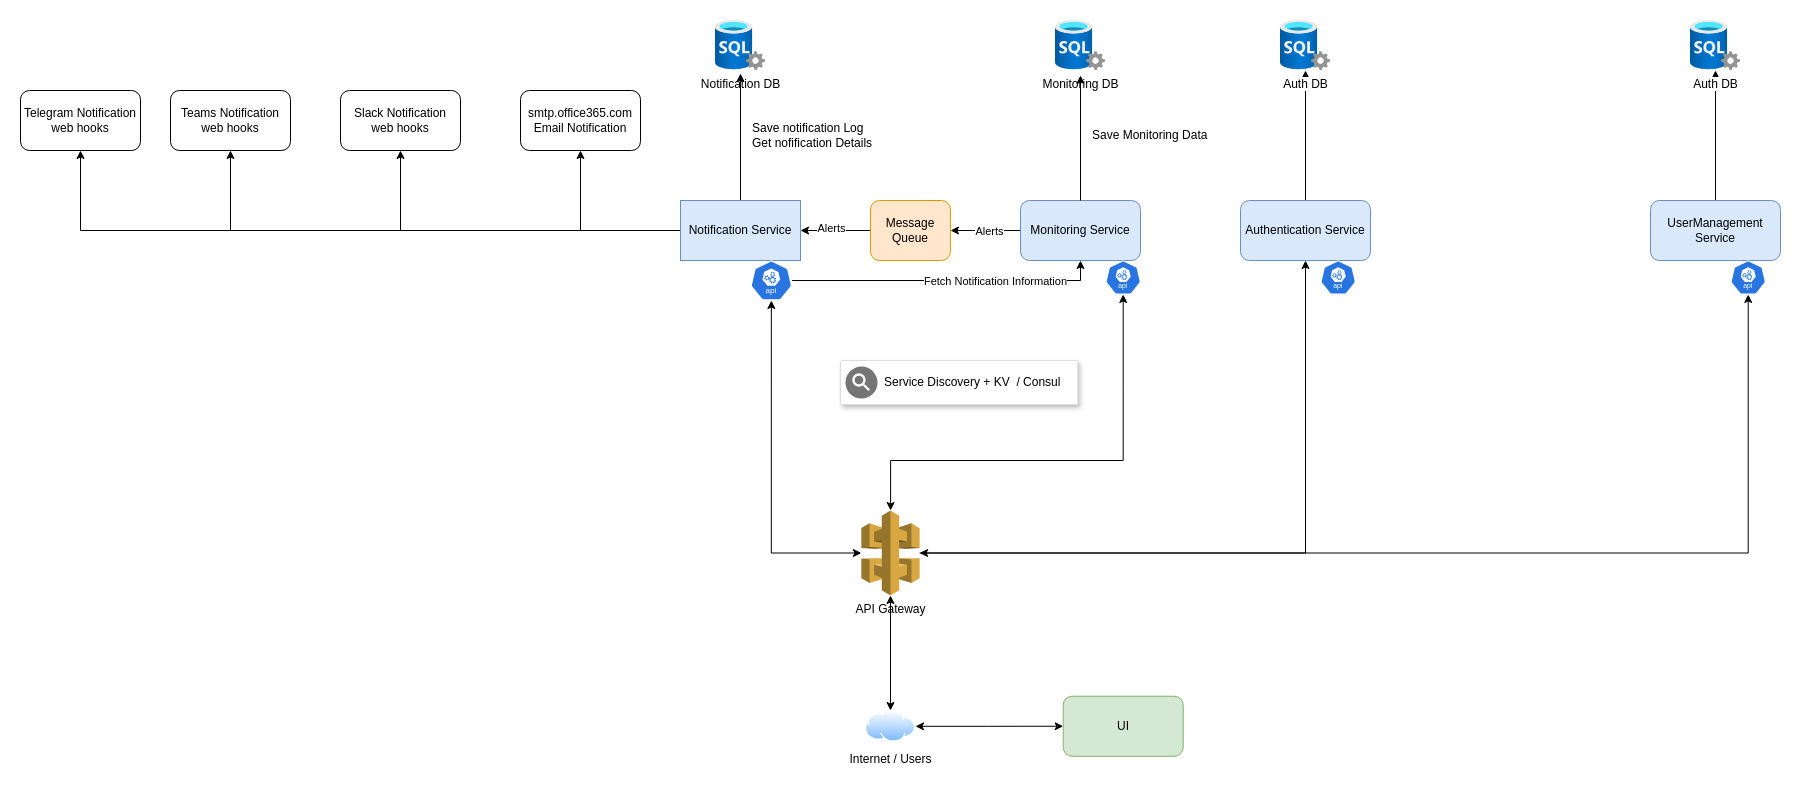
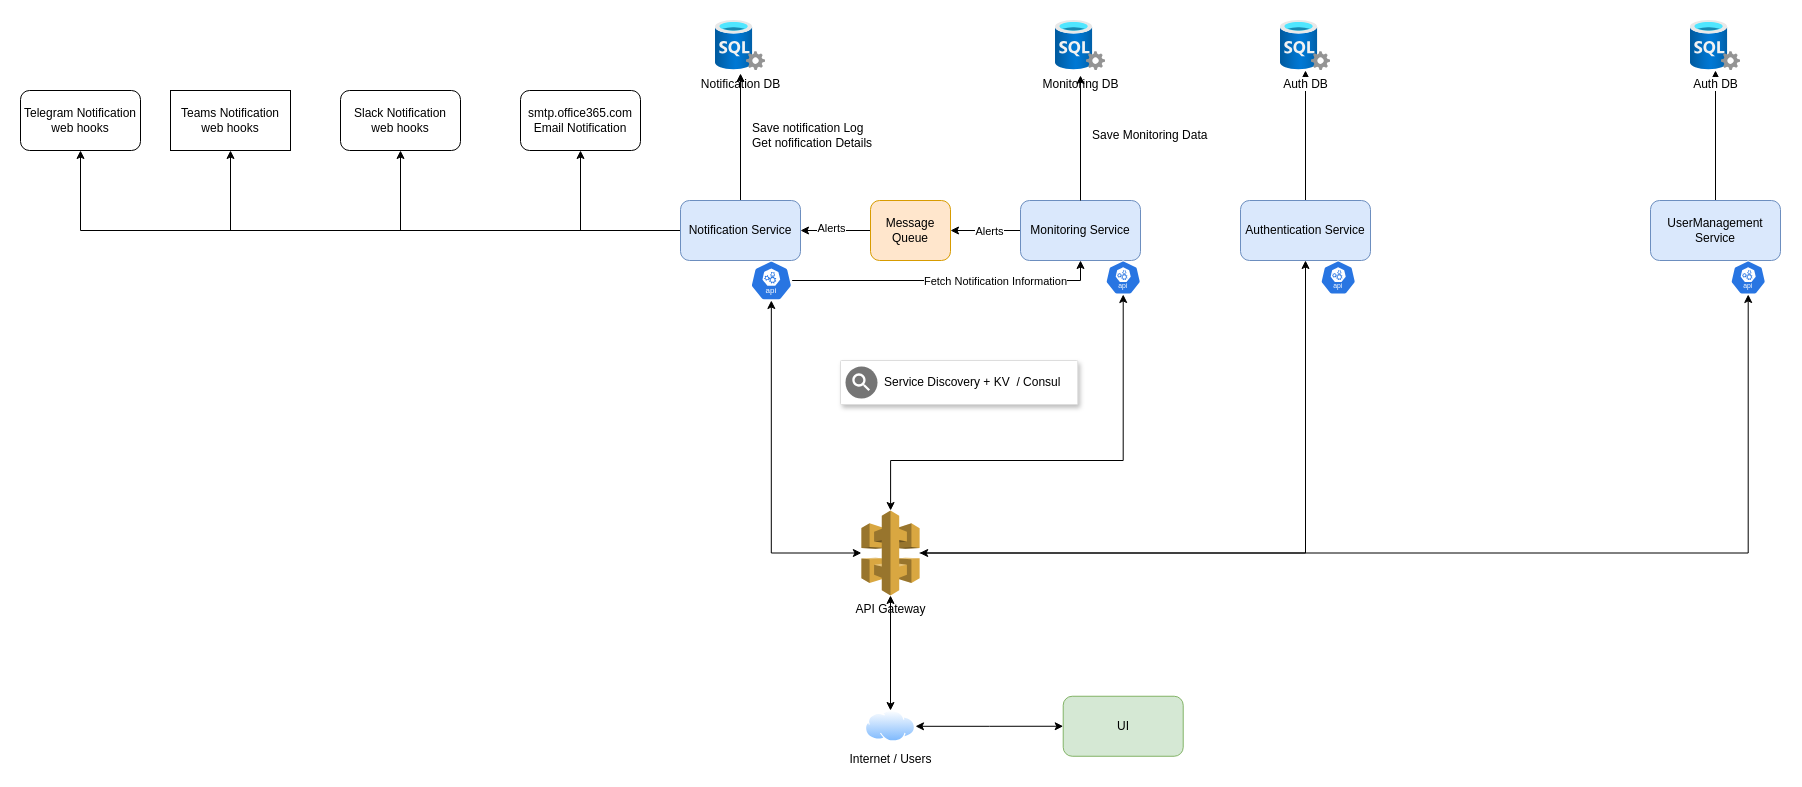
node "Teams Notification web hooks": shape rounded rectangle -> rectangle
node "Notification Service": shape rectangle -> rounded rectangle
